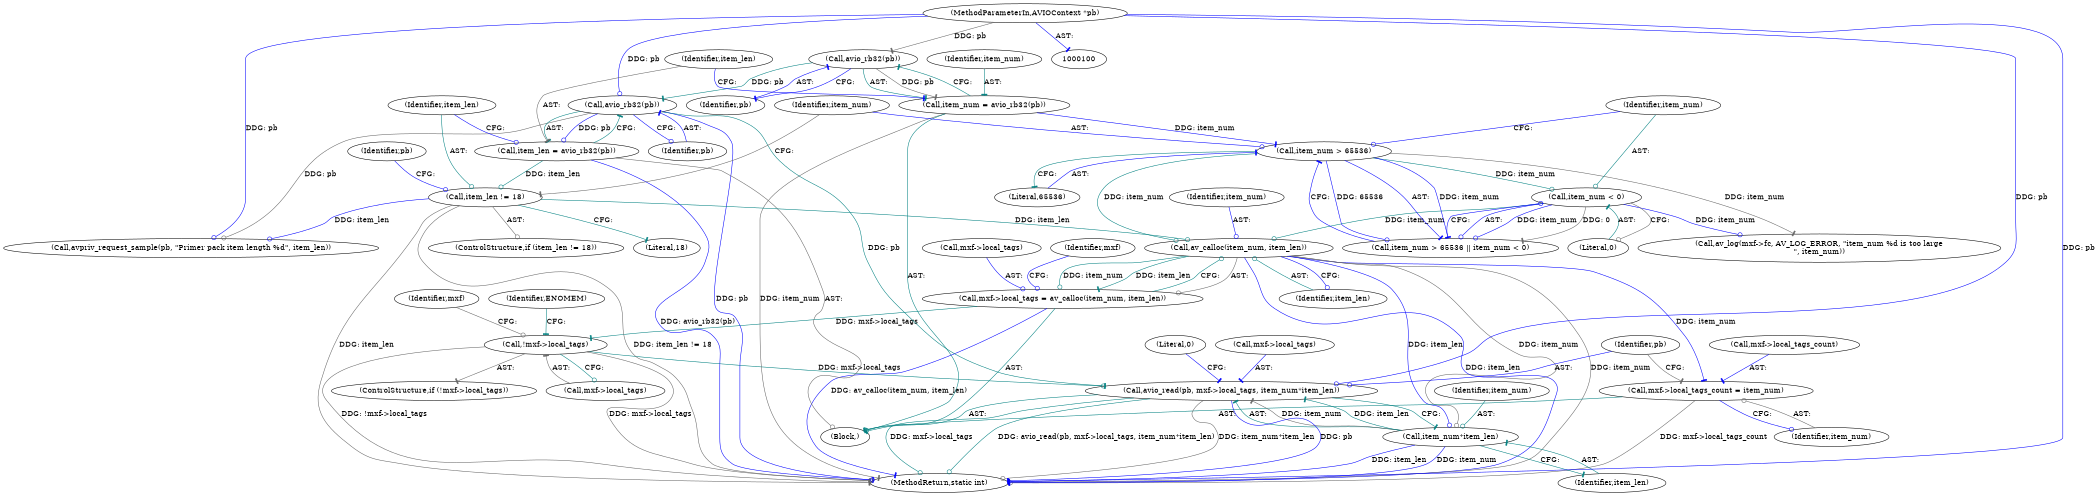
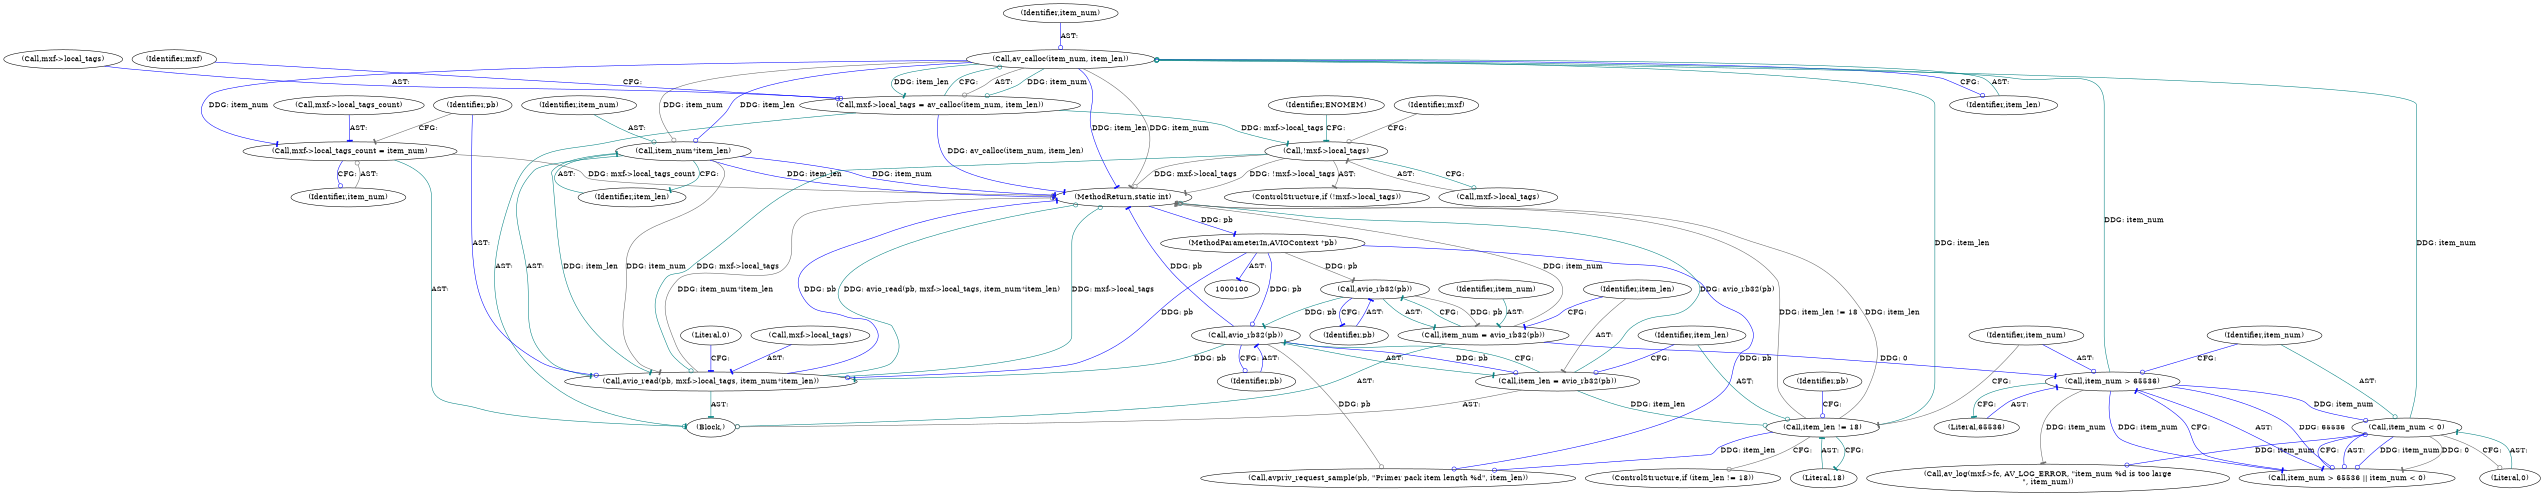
edge "(Call,item_num = avio_rb32(pb))" -> "(Call,item_num > 65536)": label "DDG: item_num" -> "DDG: 0"
edge "(Call,item_num > 65536)" -> "(Call,item_num < 0)": color teal -> blue
edge "(Call,item_len != 18)" -> "(ControlStructure,if (item_len != 18))": label "AST: " -> "CFG: "
edge "(MethodParameterIn,AVIOContext *pb)" -> "(MethodReturn,static int)": reversed
edge "(Call,item_len = avio_rb32(pb))" -> "(MethodReturn,static int)": color blue -> teal
edge "(Call,avio_read(pb, mxf->local_tags, item_num*item_len))" -> "(Call,item_num*item_len)": removed, label "CFG:"
edge "(Literal,18)" -> "(Call,item_len != 18)": added, label "AST:"
